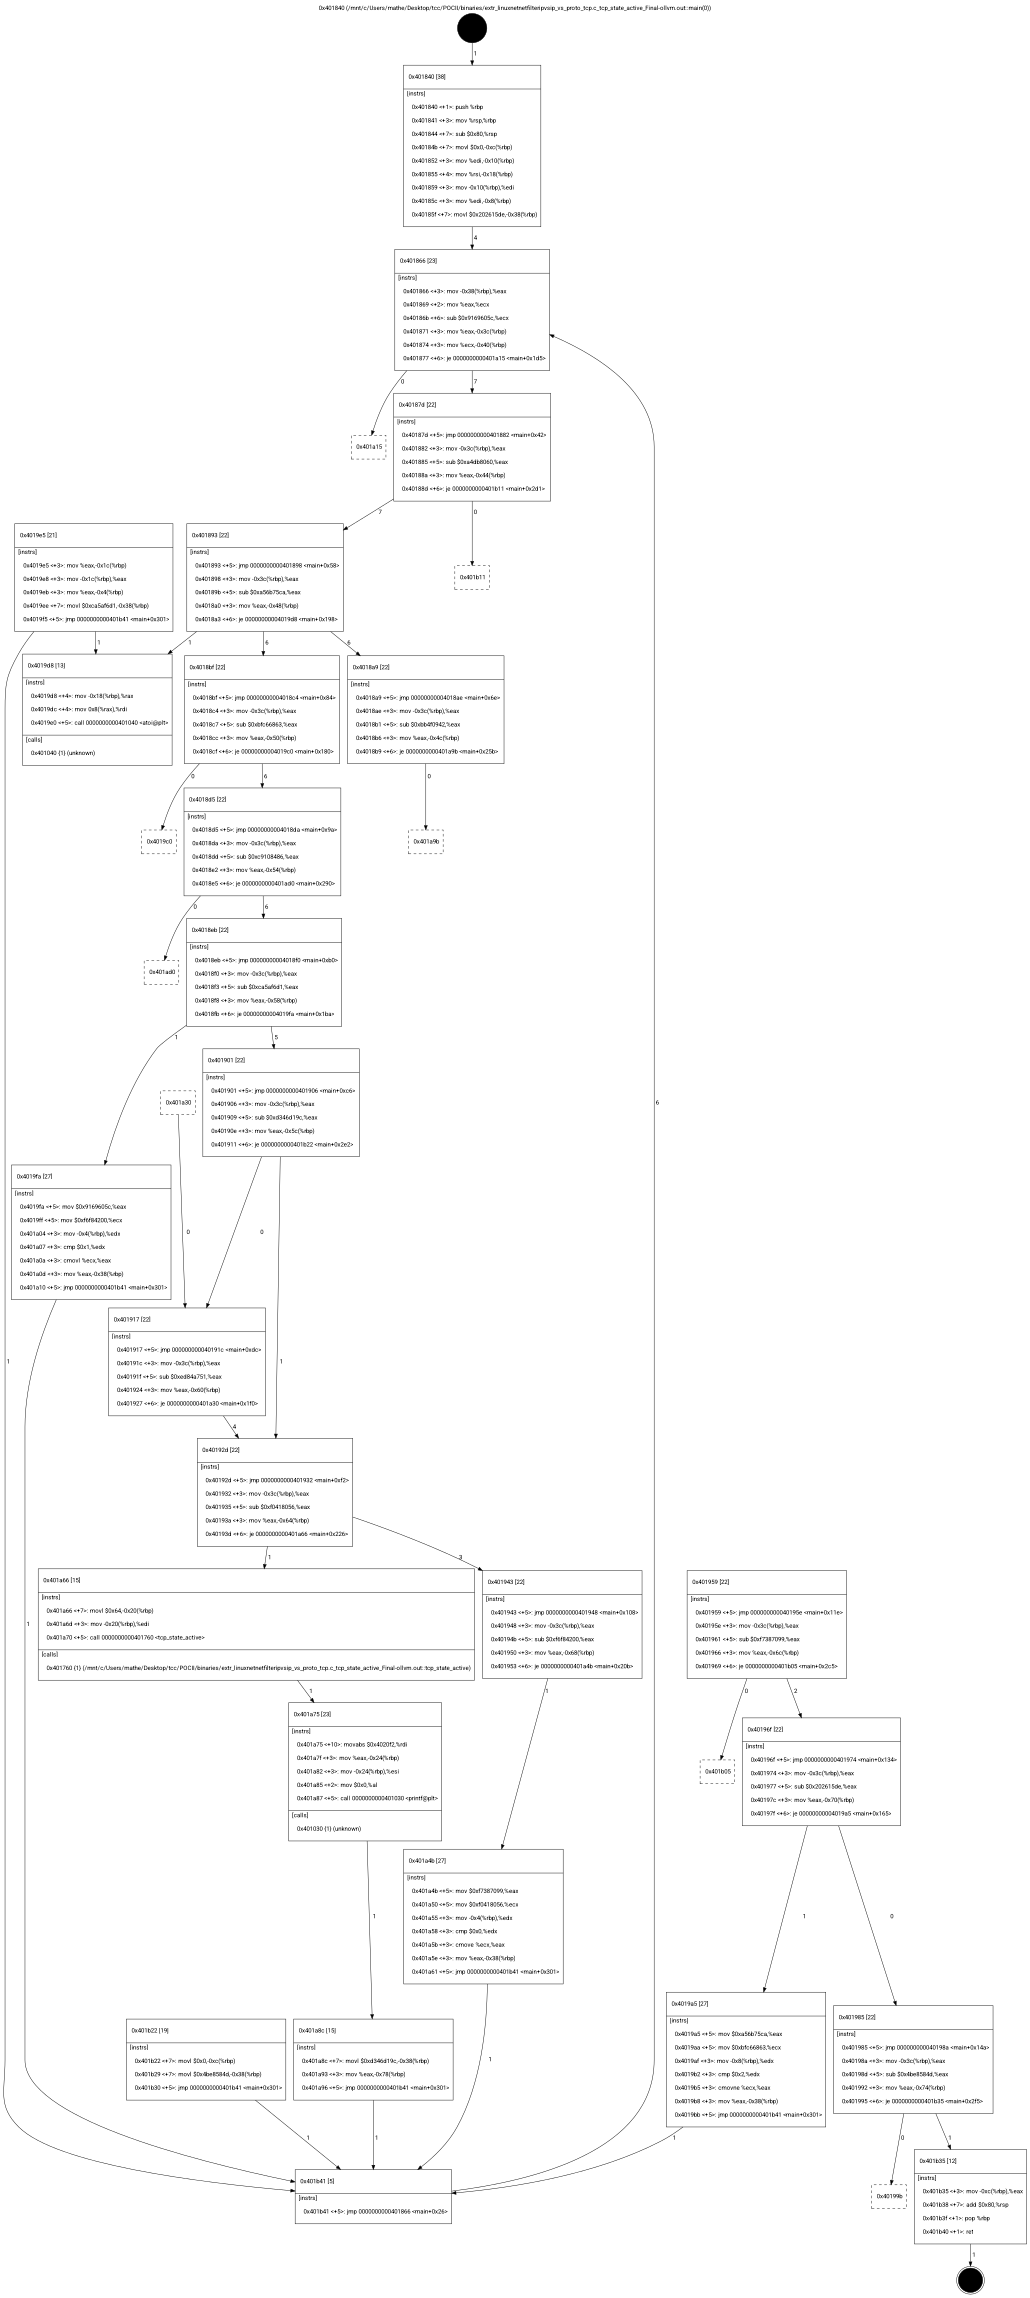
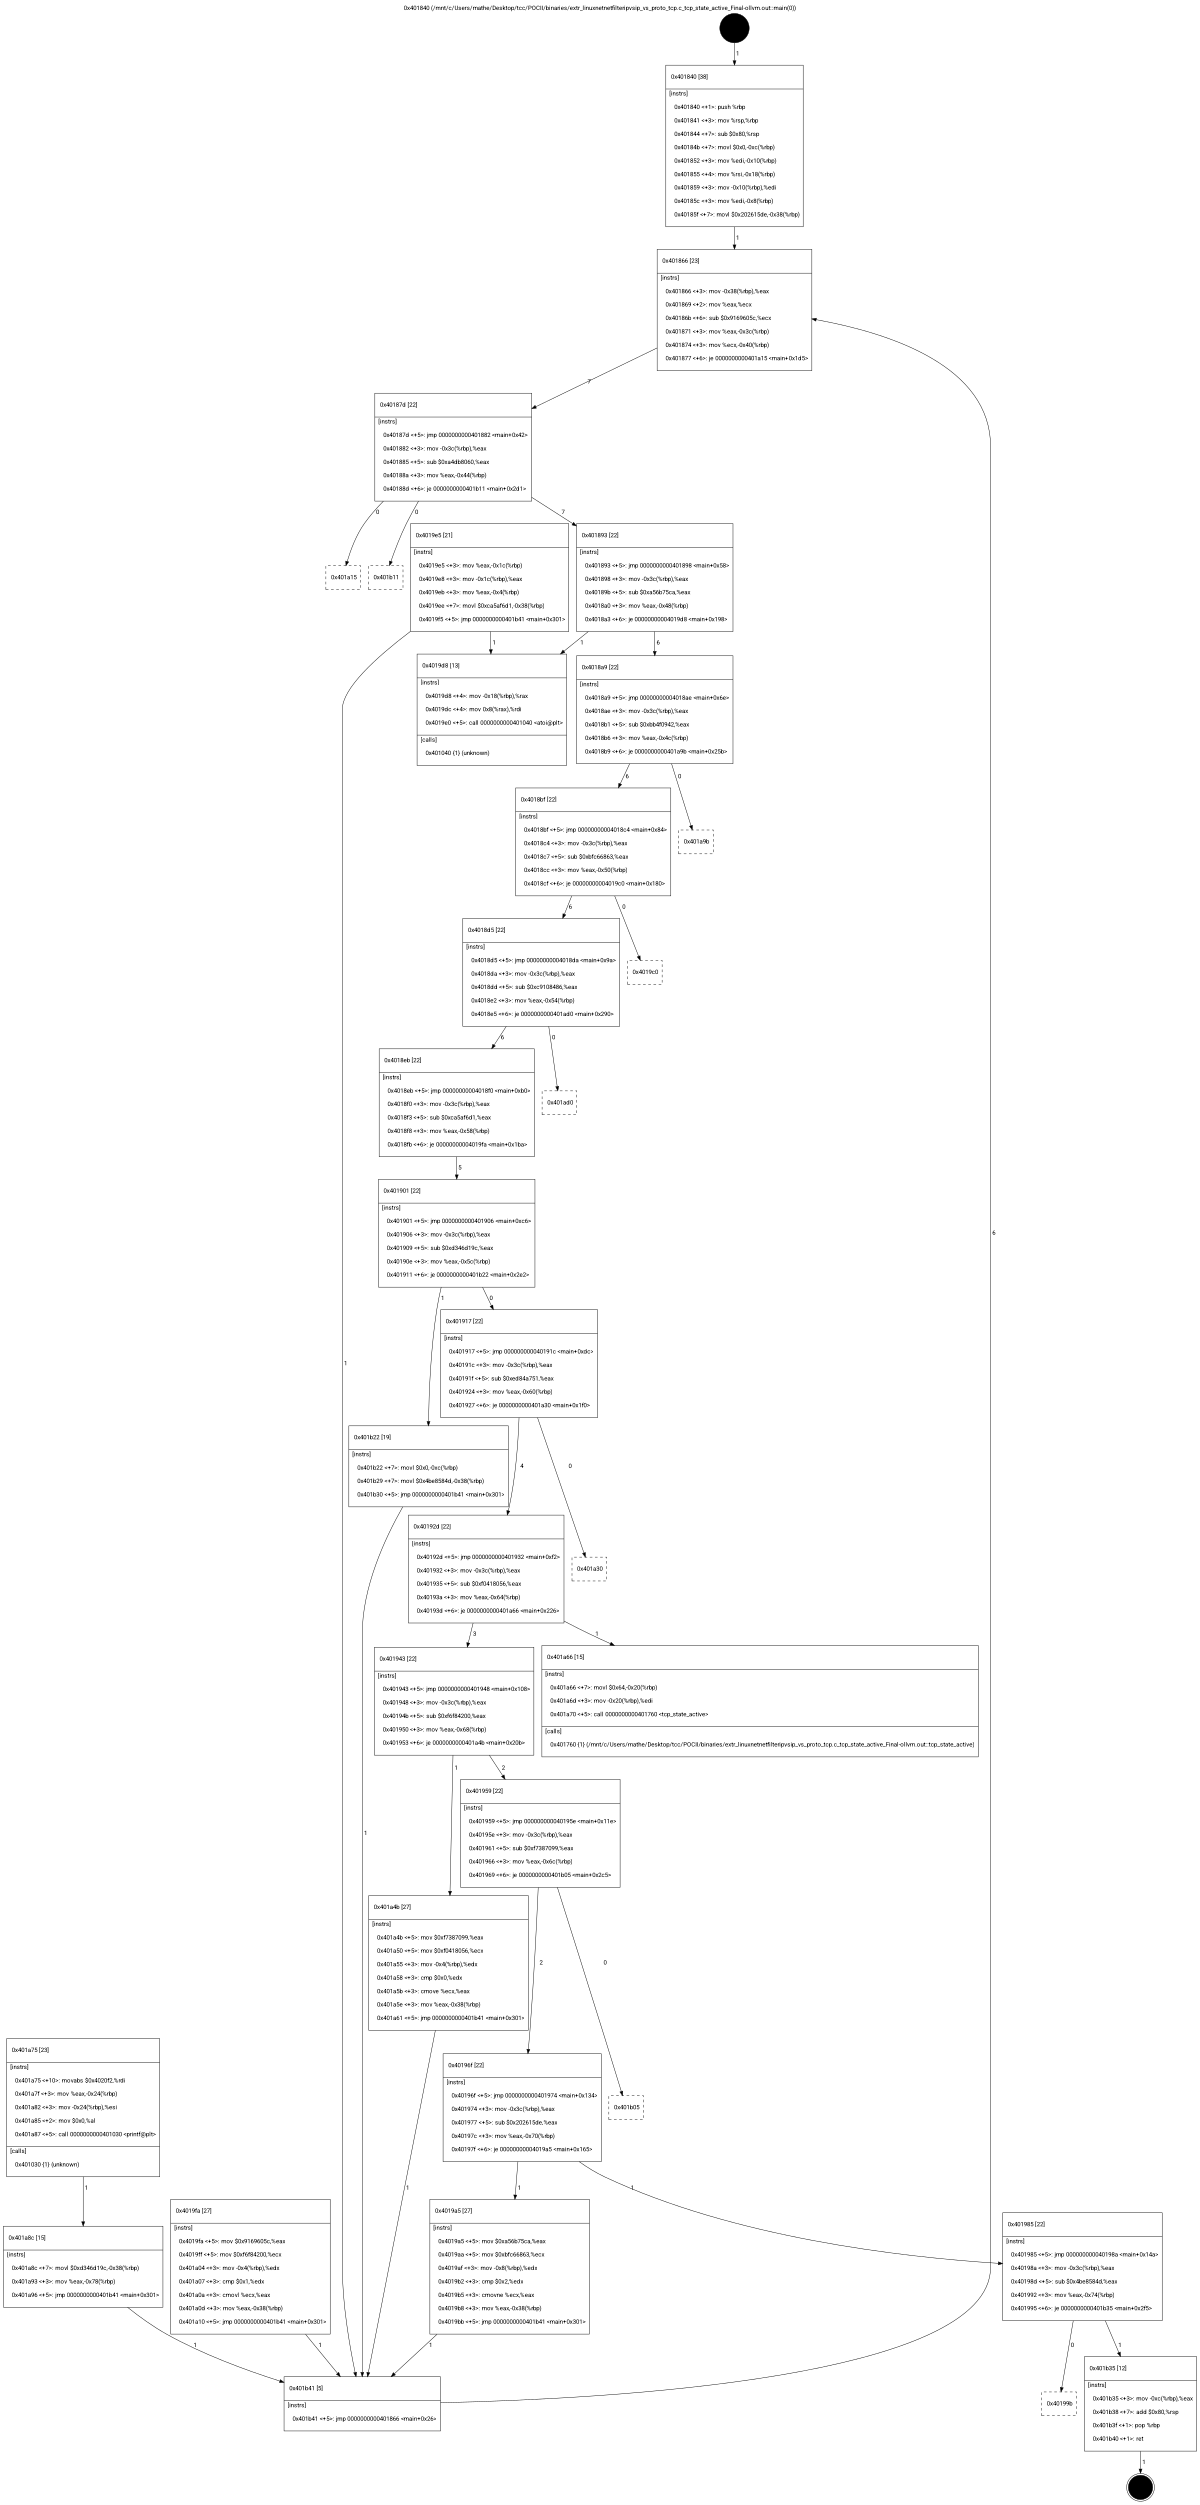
edge "0x401840 [38]" -> "0x401866 [23]": label " 4" -> " 1"
edge "0x401866 [23]" -> "0x401a15": now "0x40187d [22]" -> "0x401a15"
edge "0x401893 [22]" -> "0x4018bf [22]": now "0x4018a9 [22]" -> "0x4018bf [22]"
edge "0x4018eb [22]" -> "0x4019fa [27]": removed, label "1"
edge "0x401a30" -> "0x401917 [22]": reversed
edge "0x401901 [22]" -> "0x40192d [22]": now "0x401901 [22]" -> "0x401b22 [19]"
edge "0x401a66 [15]" -> "0x401a75 [23]": removed, label "1"
edge "0x401943 [22]" -> "0x401959 [22]": added, label "2"
edge "0x40196f [22]" -> "0x401985 [22]": label " 0" -> " 1"
